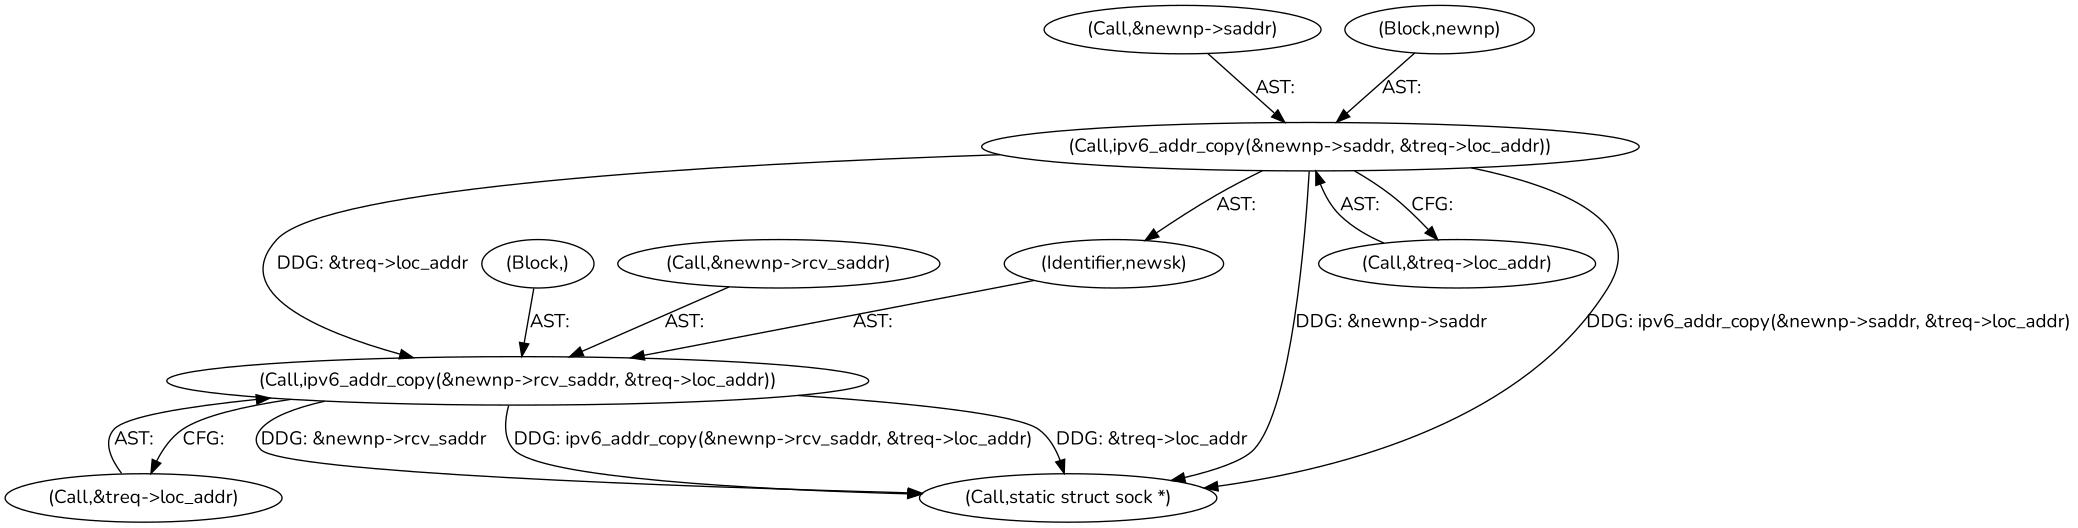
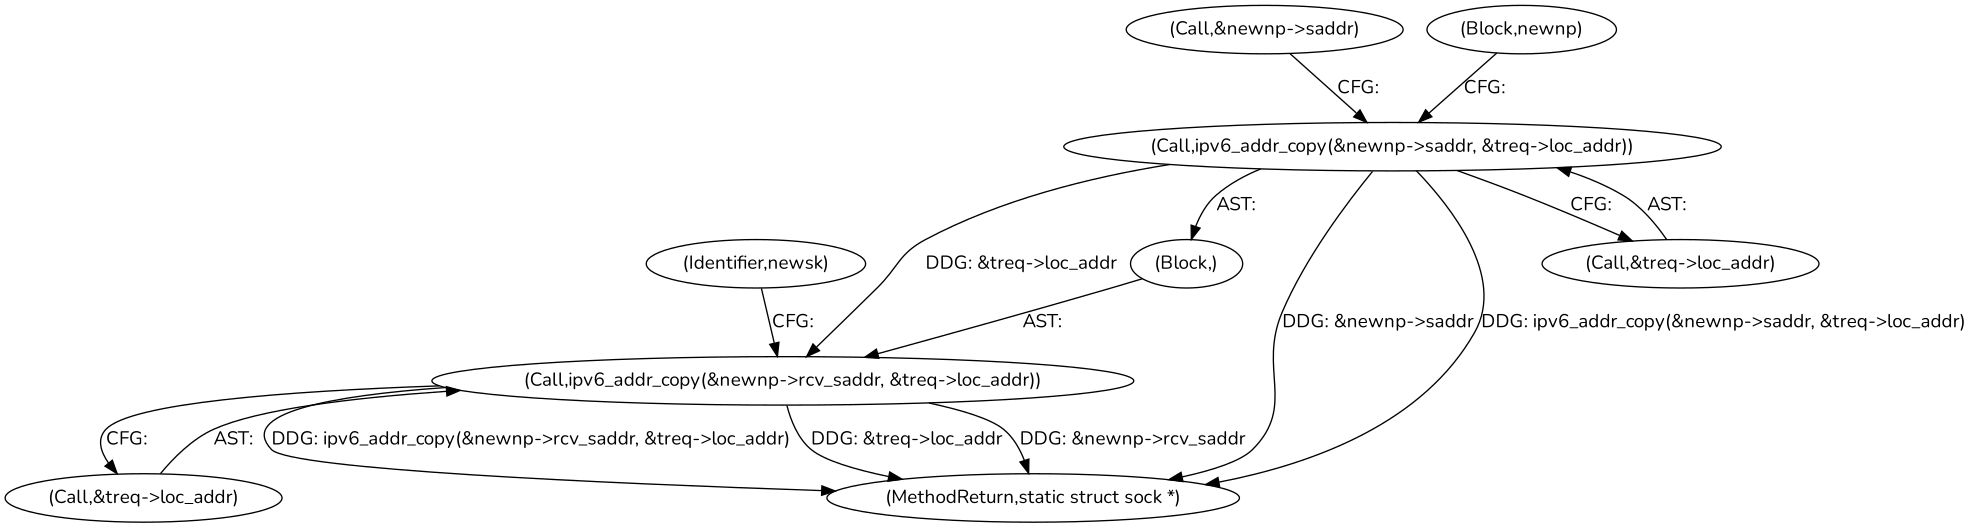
edge "(Call,&newnp->saddr)" -> "(Call,ipv6_addr_copy(&newnp->saddr, &treq->loc_addr))": label "AST: " -> "CFG: "
edge "(Block,newnp)" -> "(Call,ipv6_addr_copy(&newnp->saddr, &treq->loc_addr))": label "AST: " -> "CFG: "
edge "(Call,ipv6_addr_copy(&newnp->saddr, &treq->loc_addr))" -> "(Identifier,newsk)": now "(Call,ipv6_addr_copy(&newnp->saddr, &treq->loc_addr))" -> "(Block,)"
node "(Call,&newnp->rcv_saddr)": removed
edge "(Identifier,newsk)" -> "(Call,ipv6_addr_copy(&newnp->rcv_saddr, &treq->loc_addr))": label "AST: " -> "CFG: "
node "(Call,static struct sock *)": label "(Call,static struct sock *)" -> "(MethodReturn,static struct sock *)"
